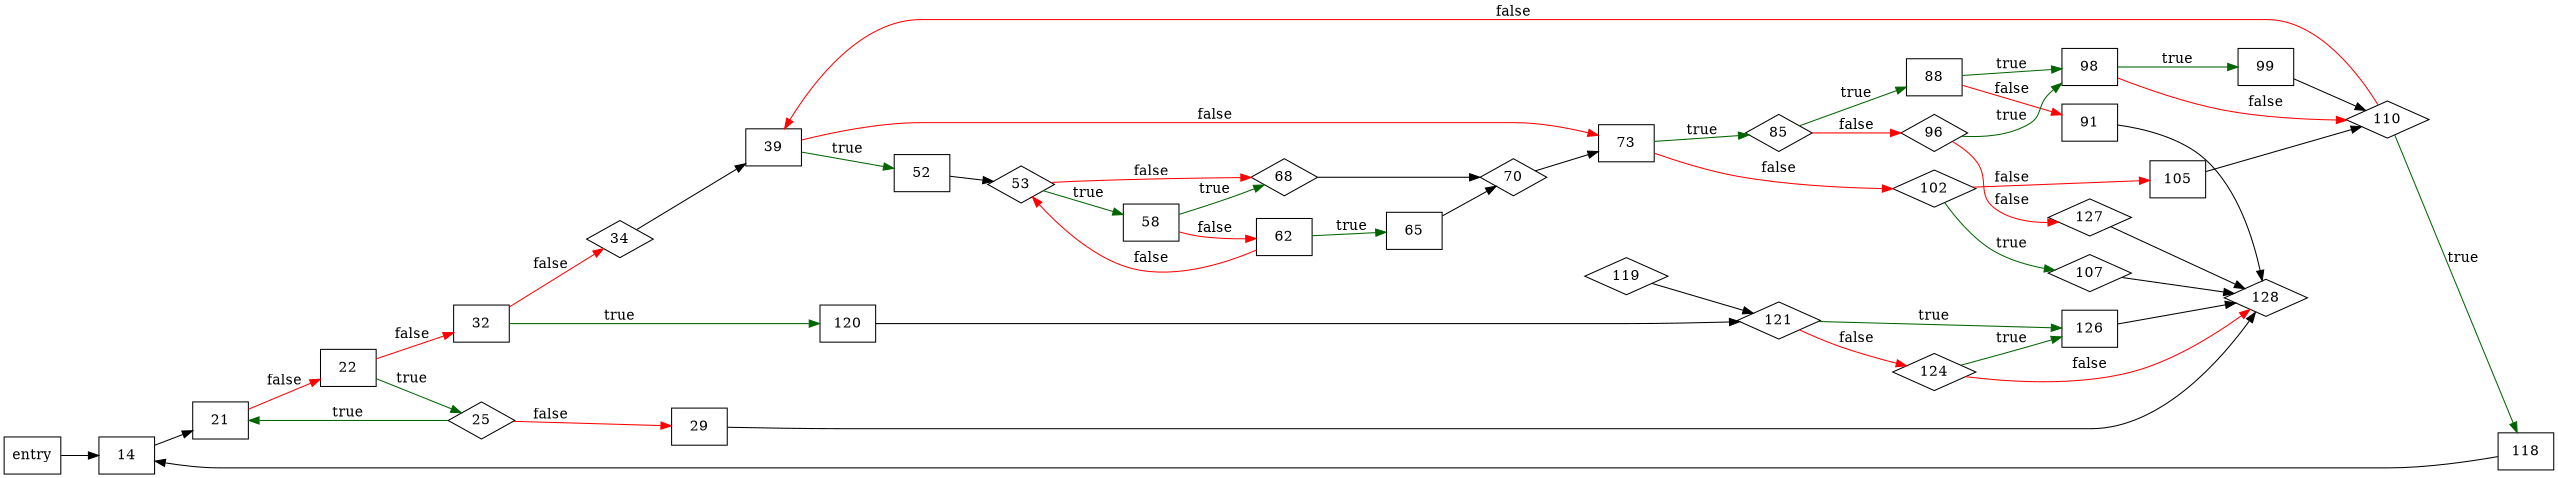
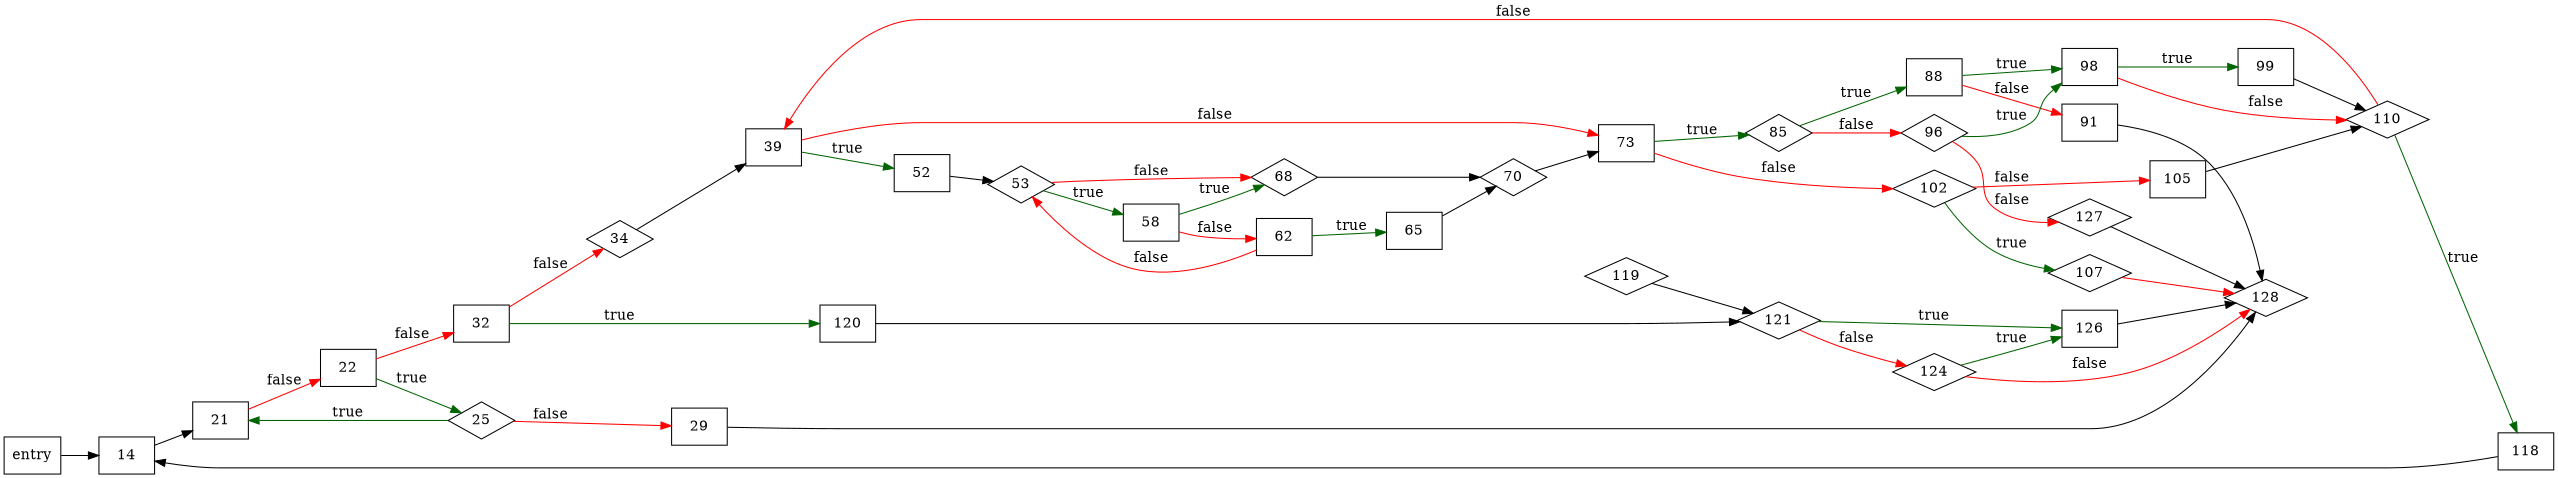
edge "107" -> "128": color black -> red
